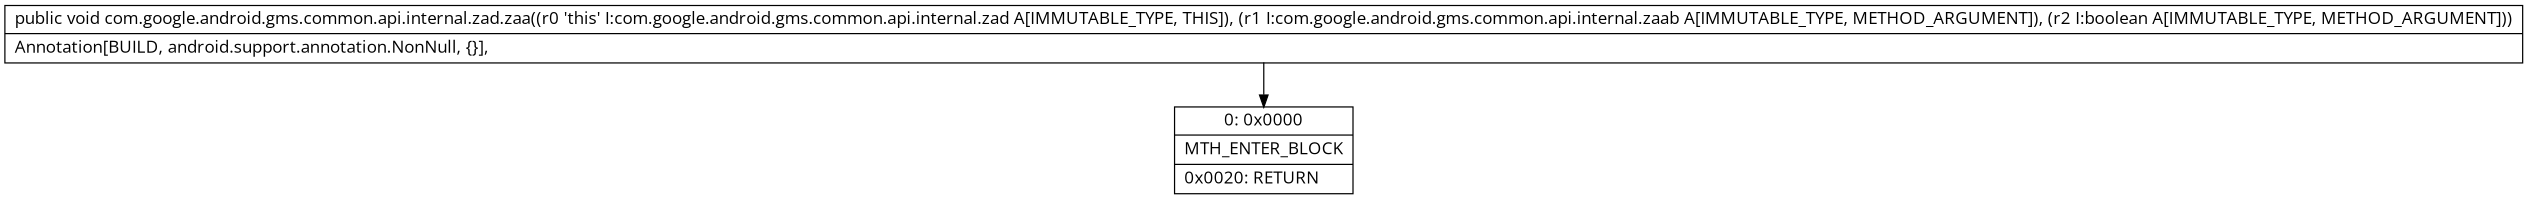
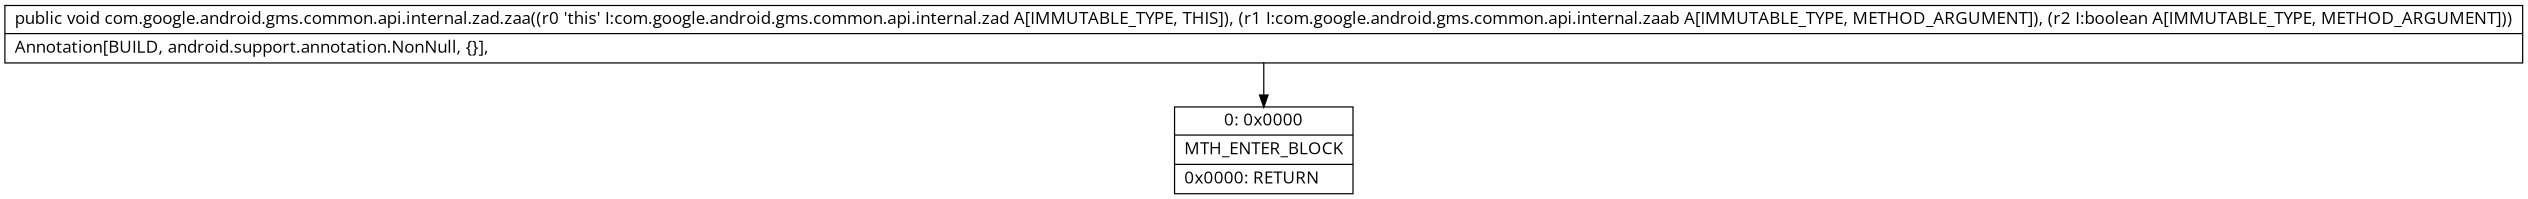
node "0: 0x0000": text "0x0020: RETURN" -> "0x0000: RETURN"
